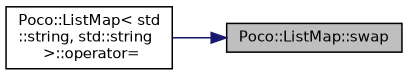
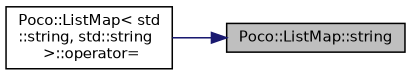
node "Poco::ListMap::swap": label "Poco::ListMap::swap" -> "Poco::ListMap::string"
